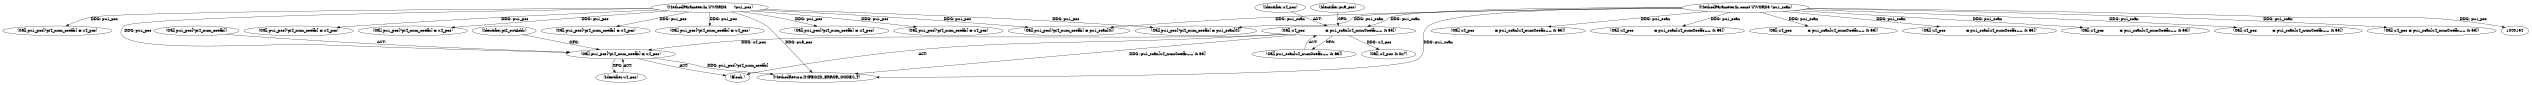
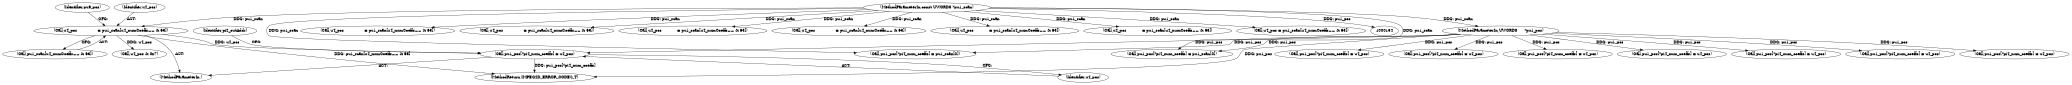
node "(Call,pu1_pos[*pi4_num_coeffs])": removed
edge "(MethodParameterIn,UWORD8      *pu1_pos)" -> "(MethodReturn,IMPEG2D_ERROR_CODES_T)": label "DDG: pu5_pos" -> "DDG: pu1_pos"
edge "(MethodParameterIn,const UWORD8 *pu1_scan)" -> "(MethodReturn,IMPEG2D_ERROR_CODES_T)": now "(MethodParameterIn,const UWORD8 *pu1_scan)" -> "(MethodParameterIn,UWORD8      *pu1_pos)"
node "(Block,)": label "(Block,)" -> "(MethodParameterIn,)"
